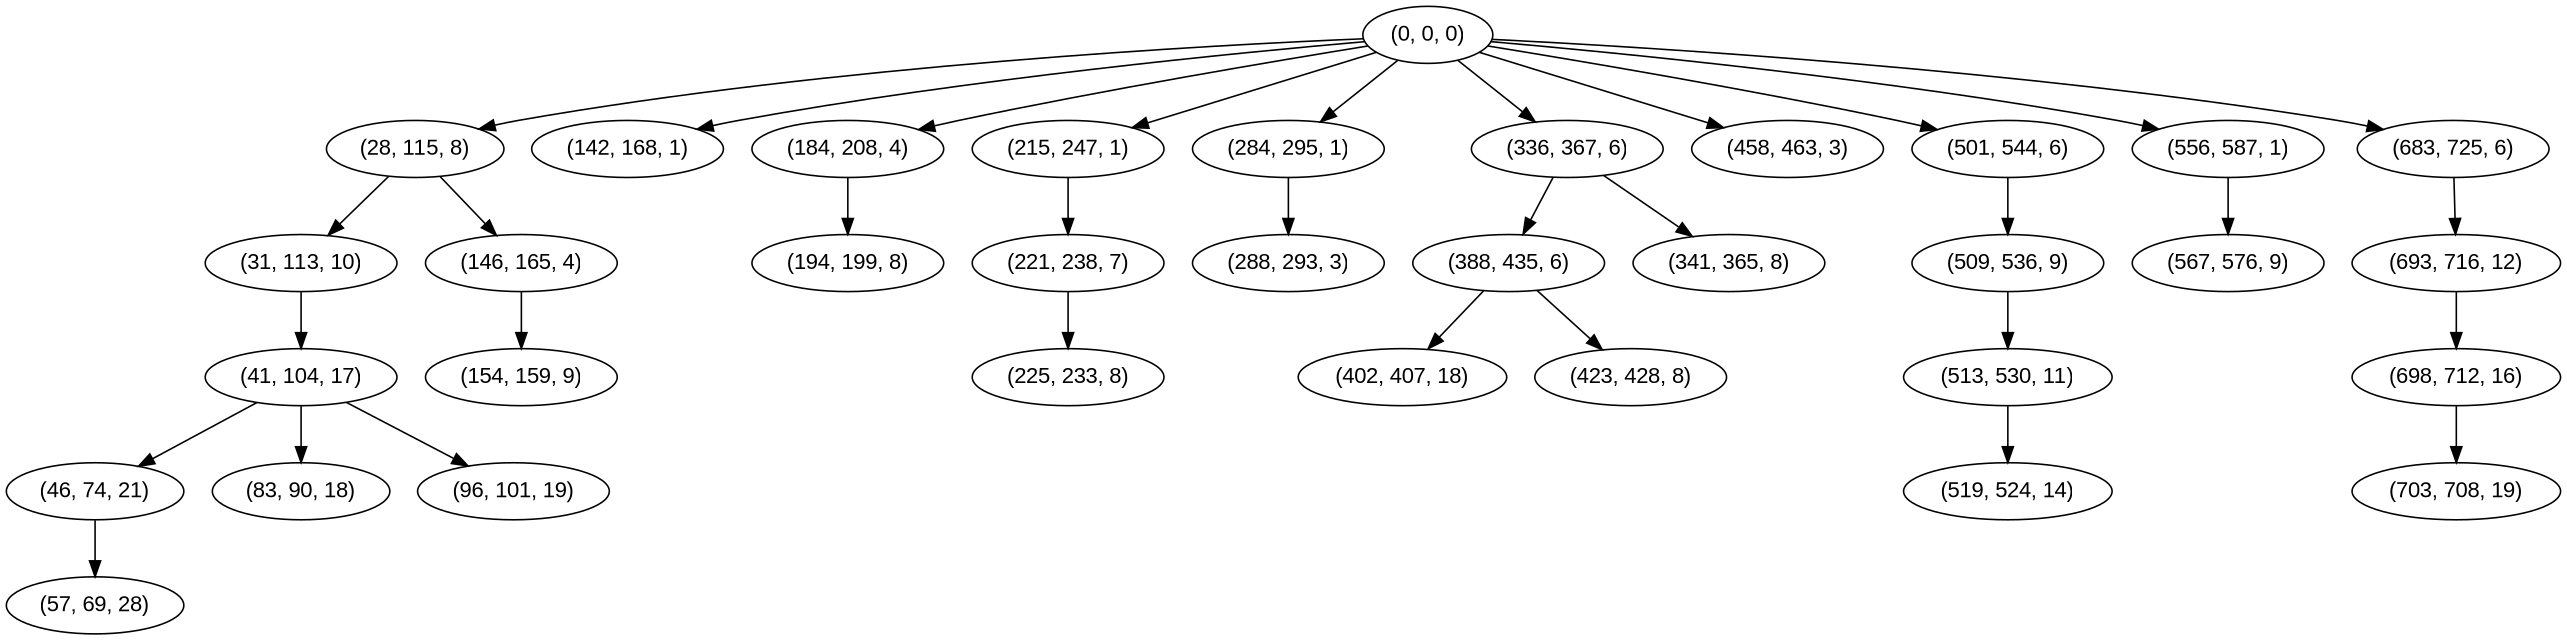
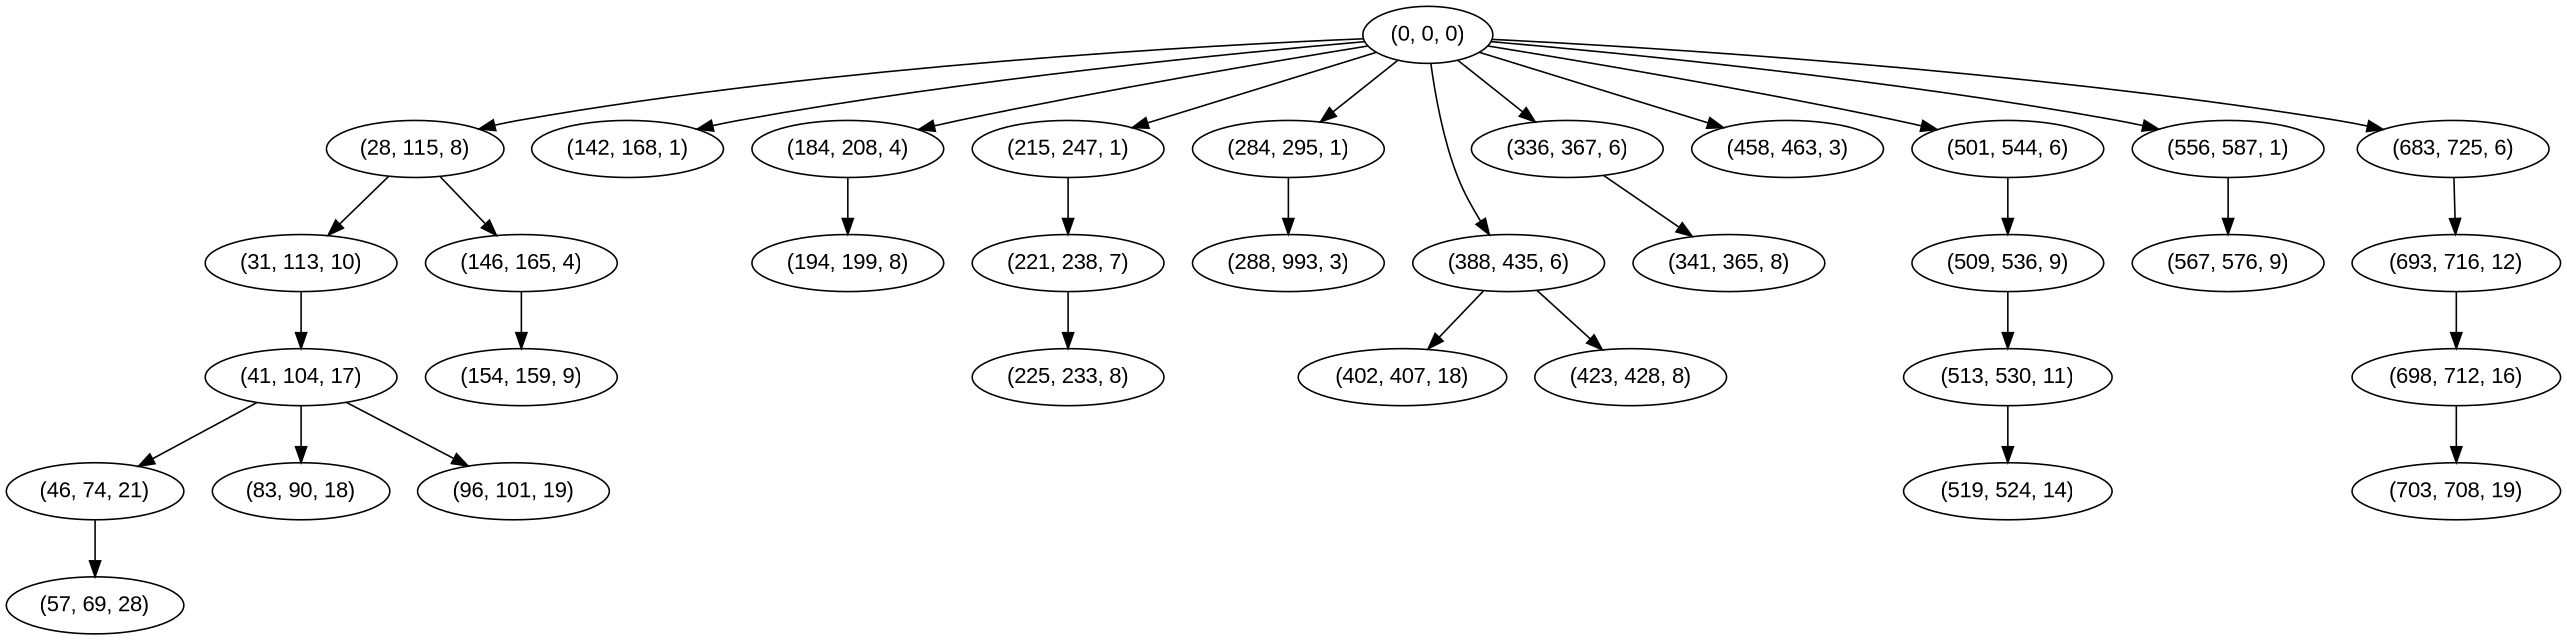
edge "(336, 367, 6)" -> "(388, 435, 6)": now "(0, 0, 0)" -> "(388, 435, 6)"
node "(288, 293, 3)": label "(288, 293, 3)" -> "(288, 993, 3)"
